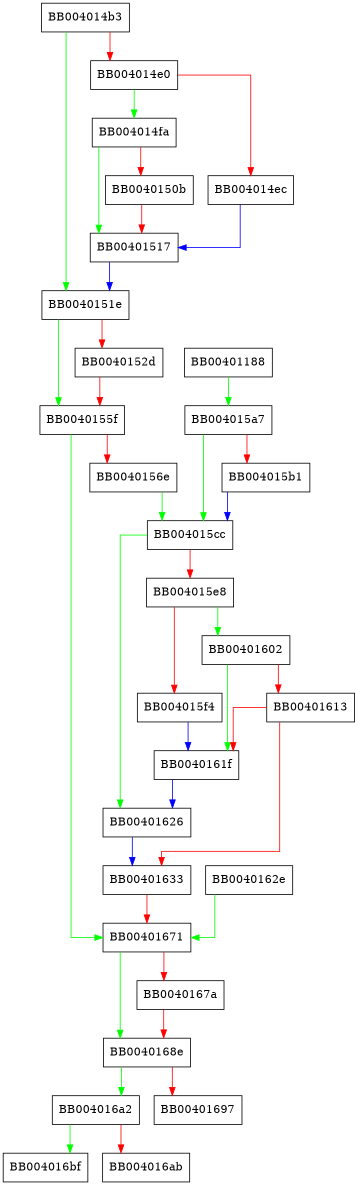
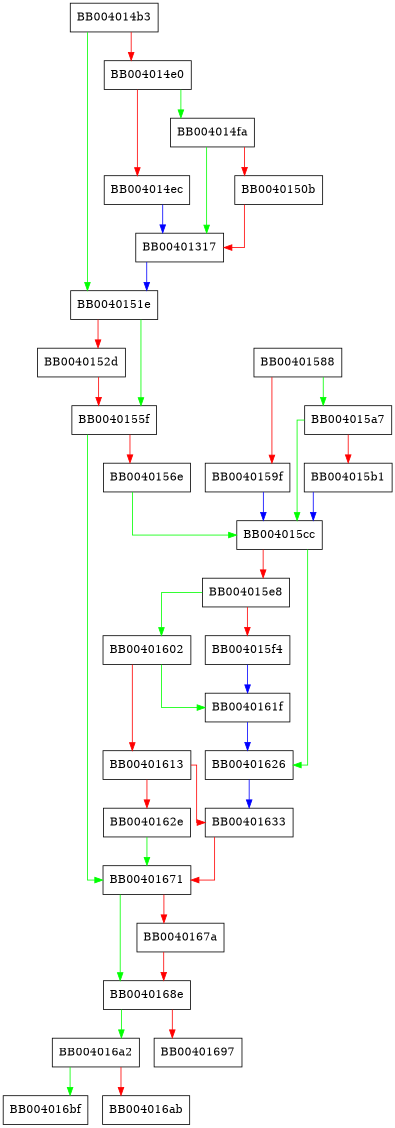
node "BB00401517": label "BB00401517" -> "BB00401317"
node "BB00401188": label "BB00401188" -> "BB00401588"
node "BB0040159f": added
edge "BB00401613" -> "BB0040161f": now "BB00401613" -> "BB0040162e"
